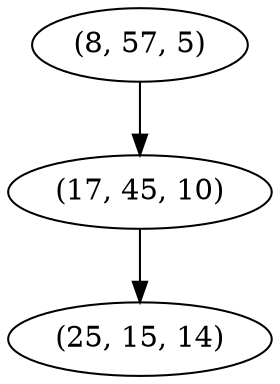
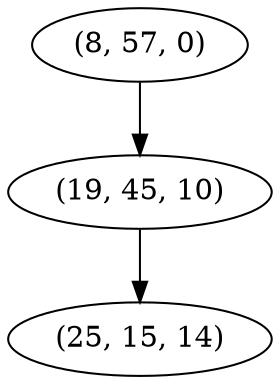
node "(8, 57, 5)": label "(8, 57, 5)" -> "(8, 57, 0)"
node "(17, 45, 10)": label "(17, 45, 10)" -> "(19, 45, 10)"
